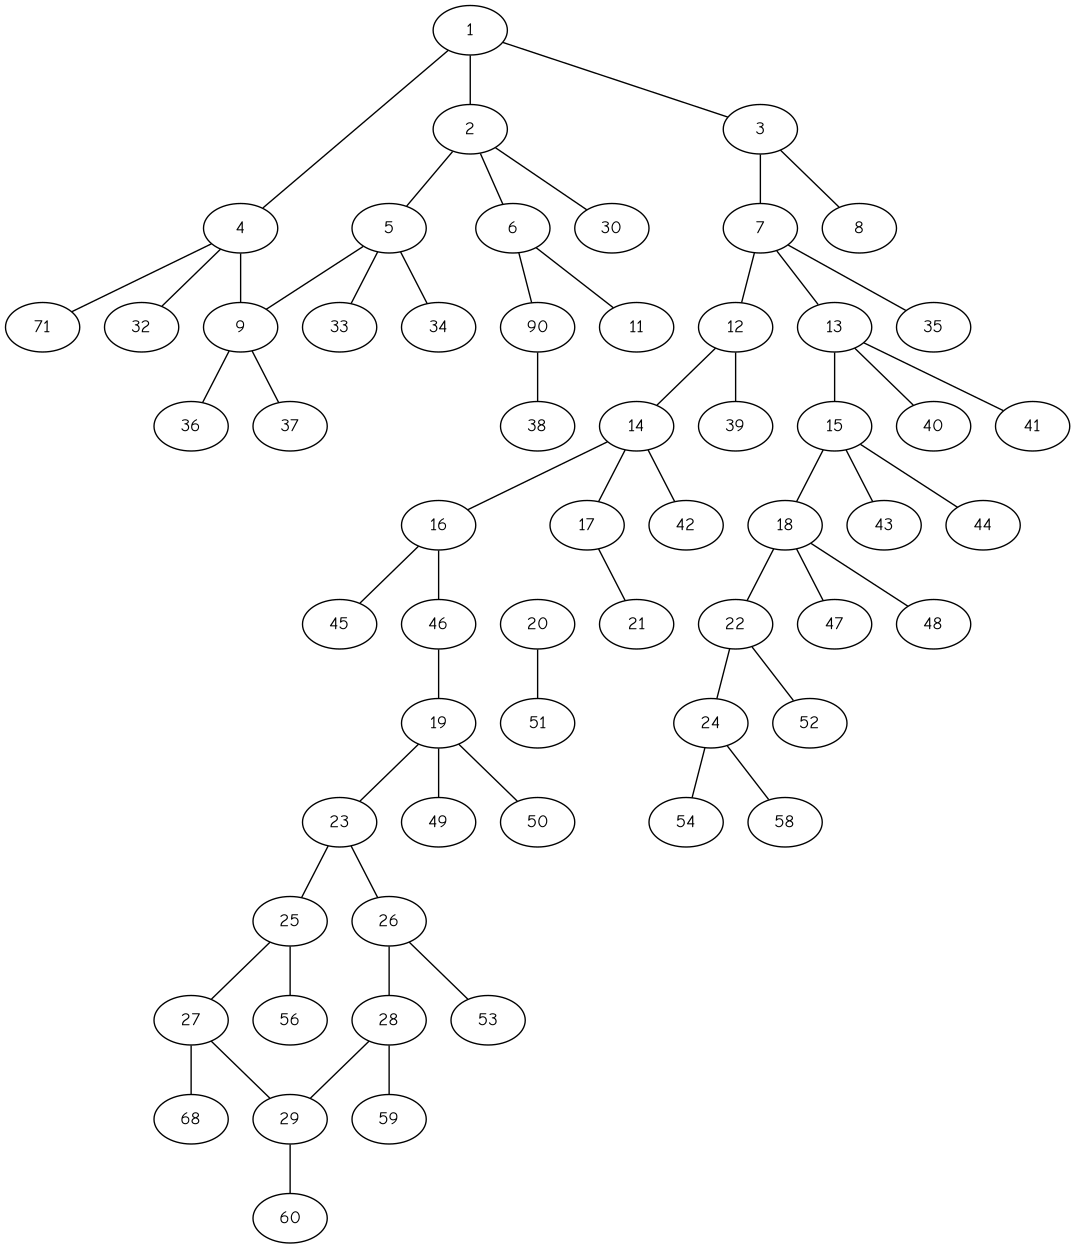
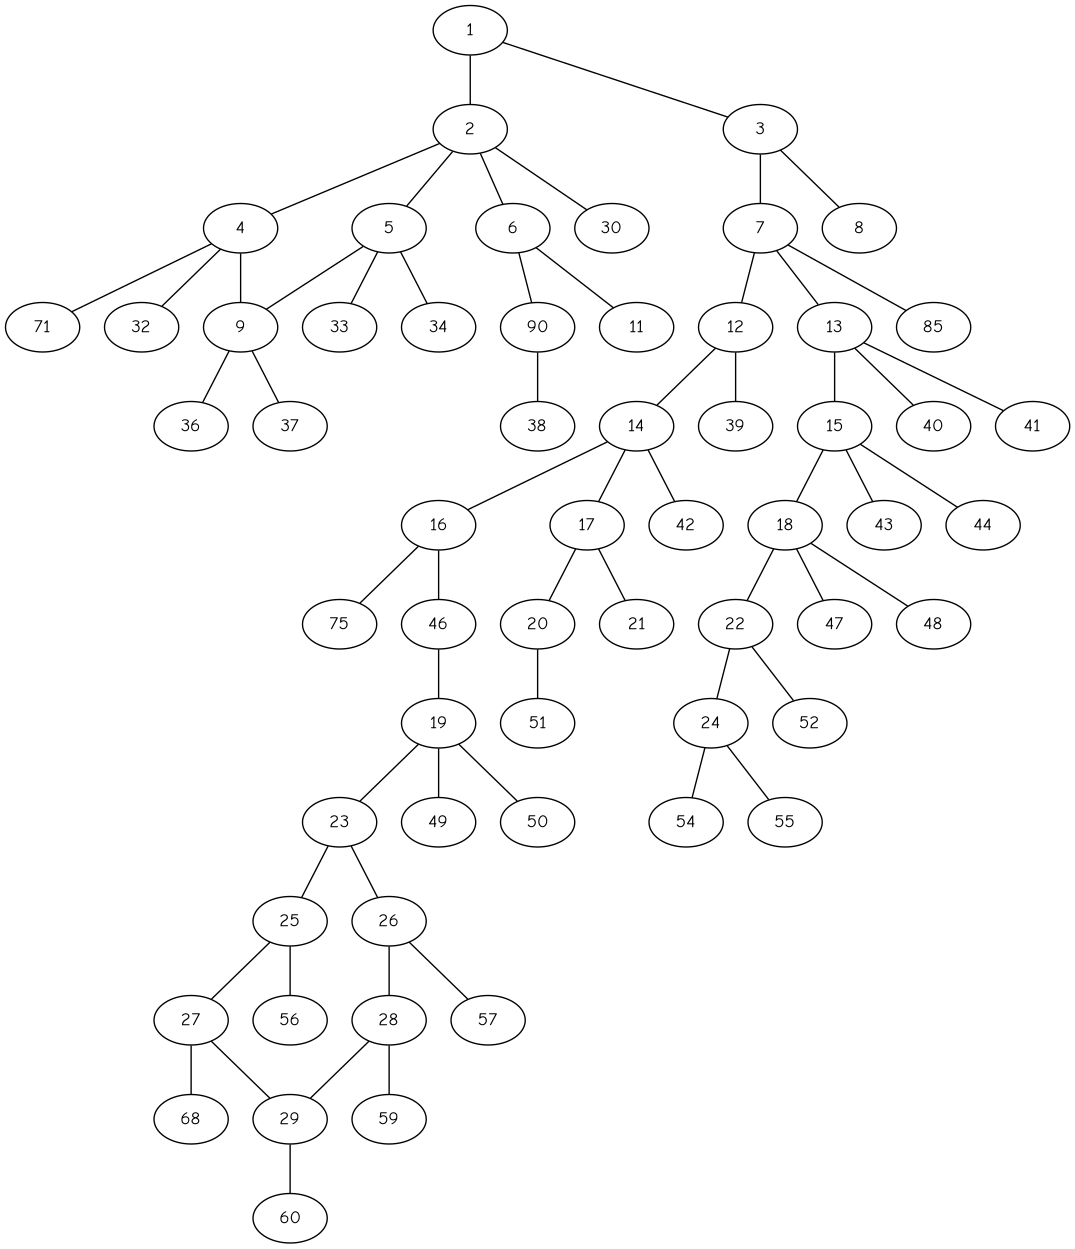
edge "1" -- "4": now "2" -- "4"
node "35": label "35" -> "85"
edge "17" -- "20": added
node "45": label "45" -> "75"
node "58": label "58" -> "55"
node "53": label "53" -> "57"
